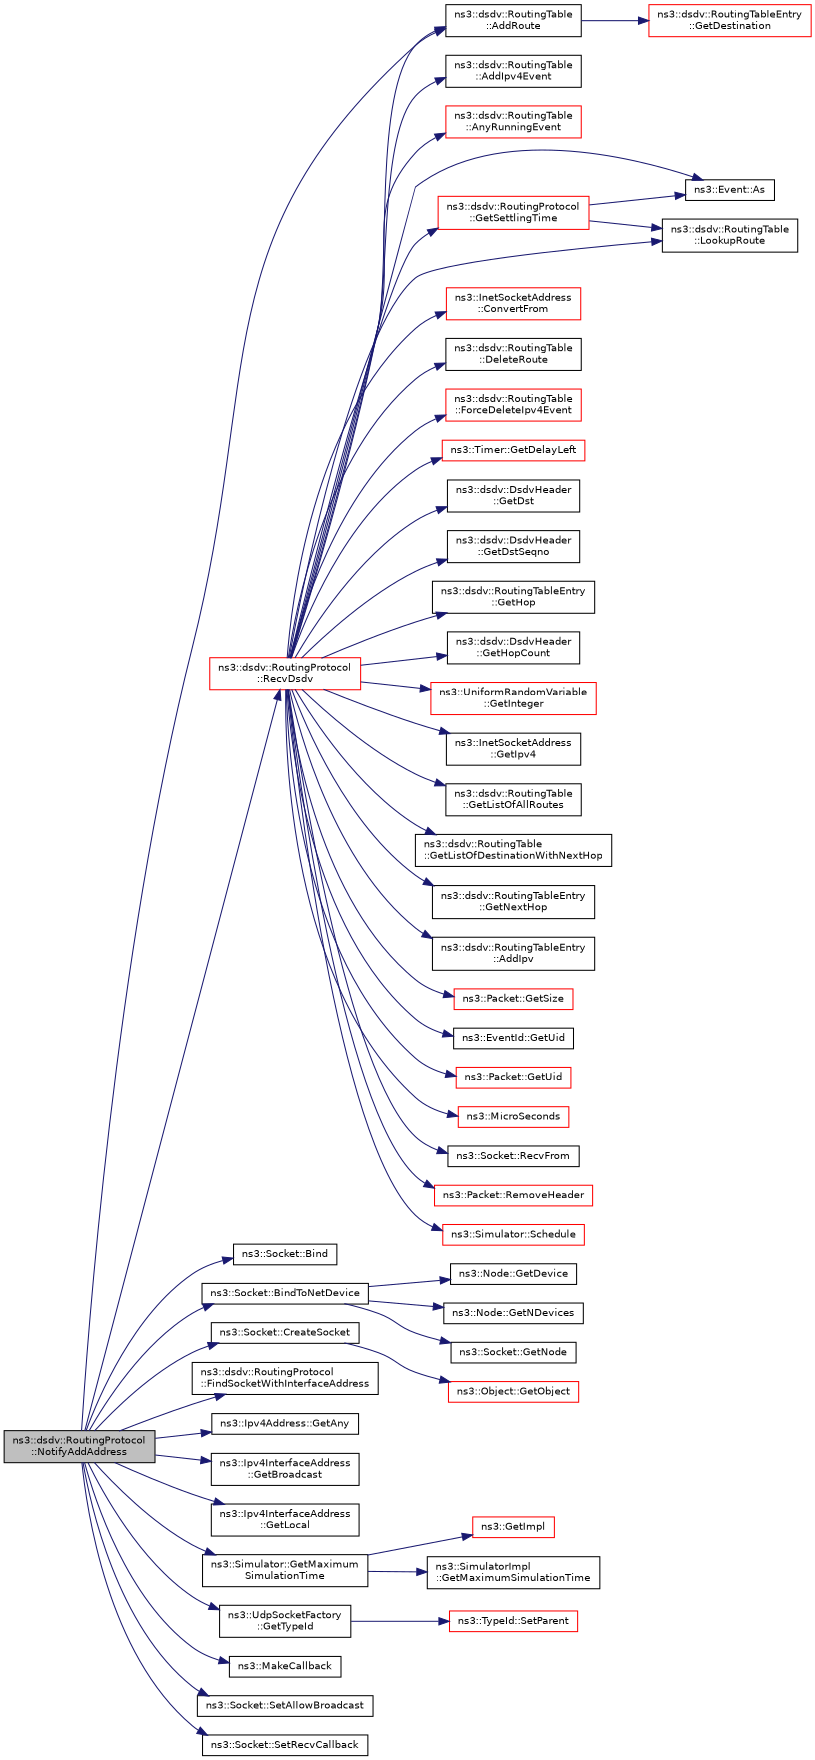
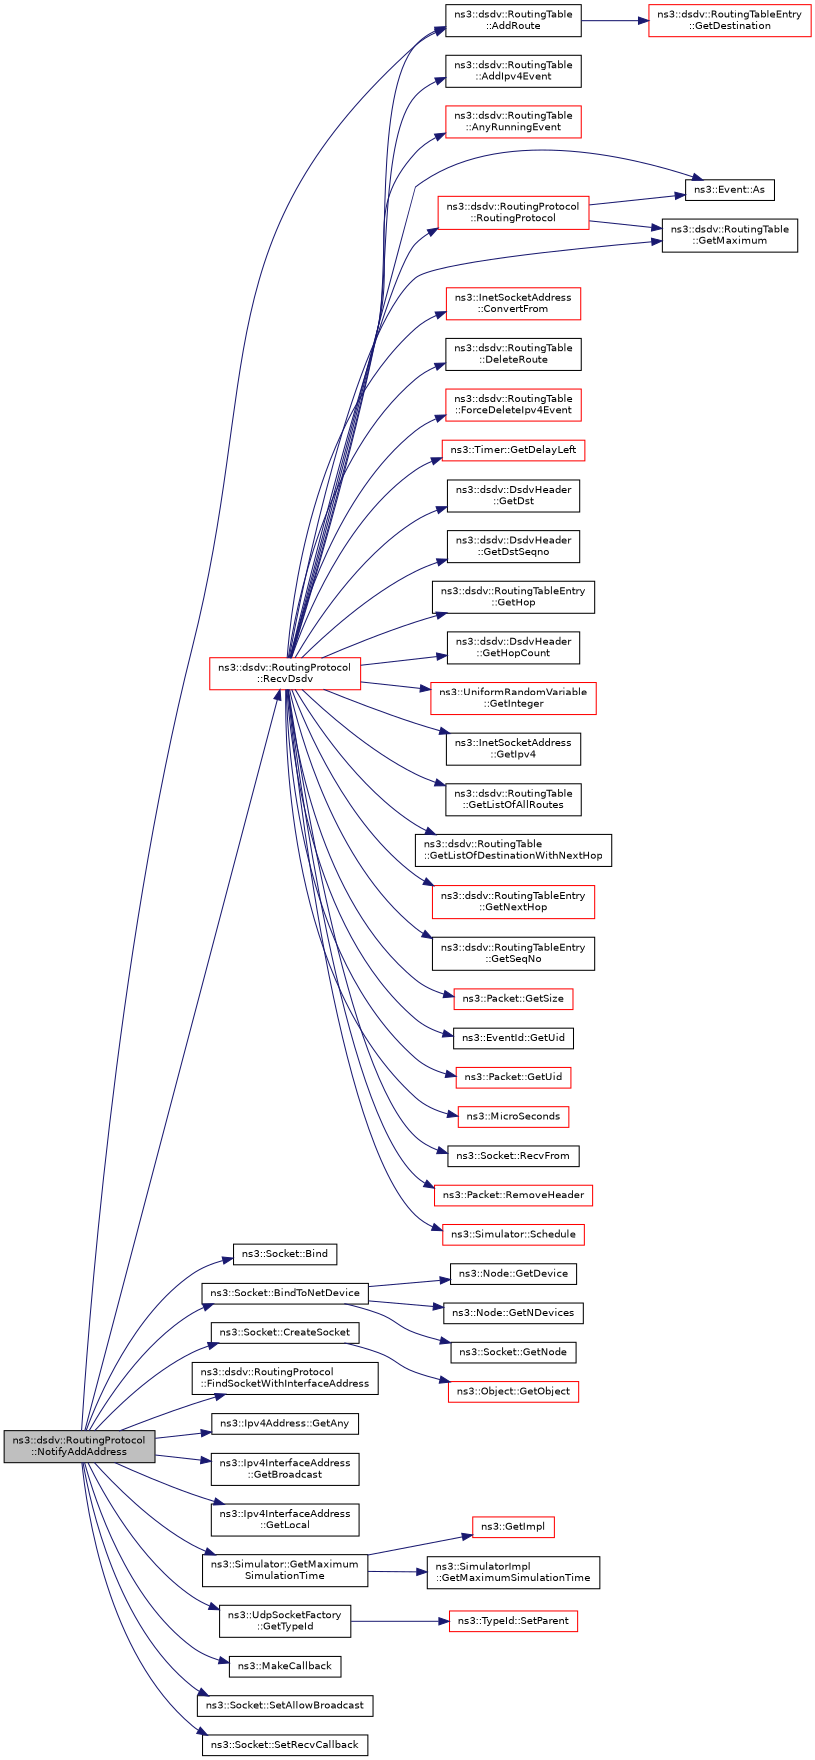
node "ns3::dsdv::RoutingProtocol ::GetSettlingTime": label "ns3::dsdv::RoutingProtocol ::GetSettlingTime" -> "ns3::dsdv::RoutingProtocol ::RoutingProtocol"
node "ns3::dsdv::RoutingTable ::LookupRoute": label "ns3::dsdv::RoutingTable ::LookupRoute" -> "ns3::dsdv::RoutingTable ::GetMaximum"
node "ns3::dsdv::RoutingTableEntry ::GetNextHop": color black -> red
node "ns3::dsdv::RoutingTableEntry ::AddIpv": label "ns3::dsdv::RoutingTableEntry ::AddIpv" -> "ns3::dsdv::RoutingTableEntry ::GetSeqNo"
